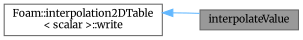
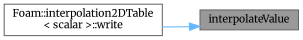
edge "interpolateValue" -> "Foam::interpolation2DTable < scalar >::write": reversed
